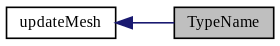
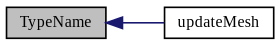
edge "TypeName" -> "updateMesh": reversed
